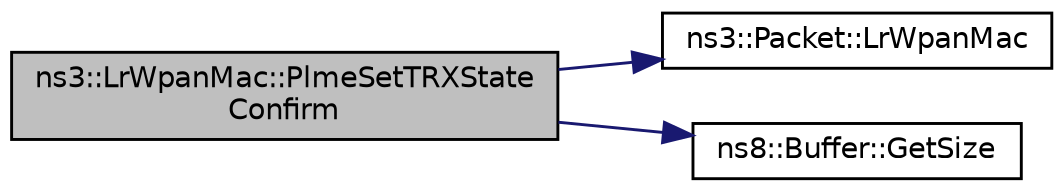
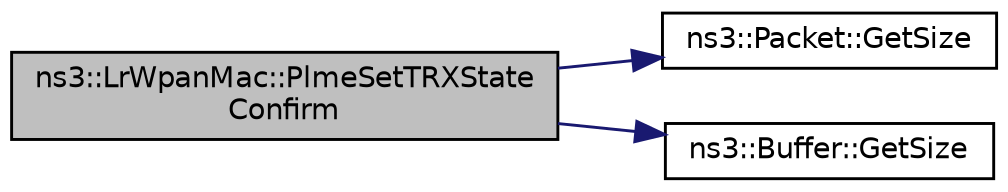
node "ns3::Packet::LrWpanMac": label "ns3::Packet::LrWpanMac" -> "ns3::Packet::GetSize"
node "ns8::Buffer::GetSize": label "ns8::Buffer::GetSize" -> "ns3::Buffer::GetSize"
